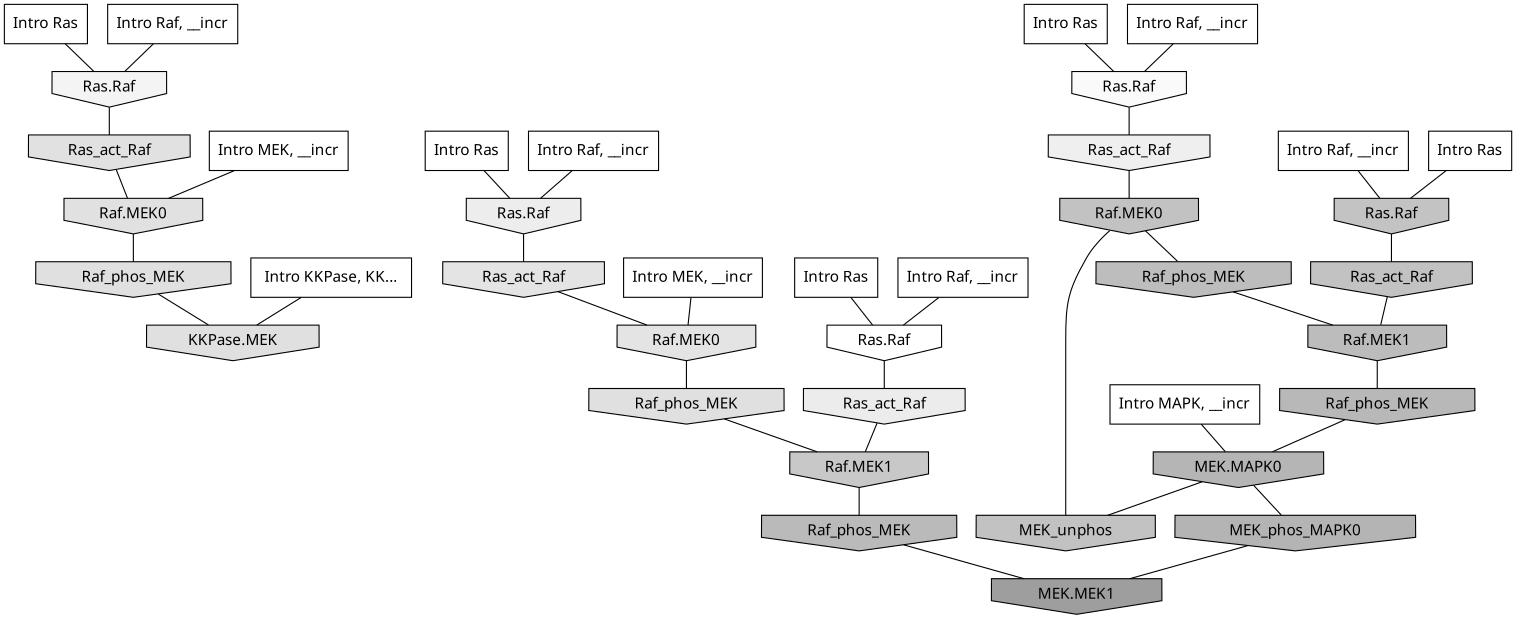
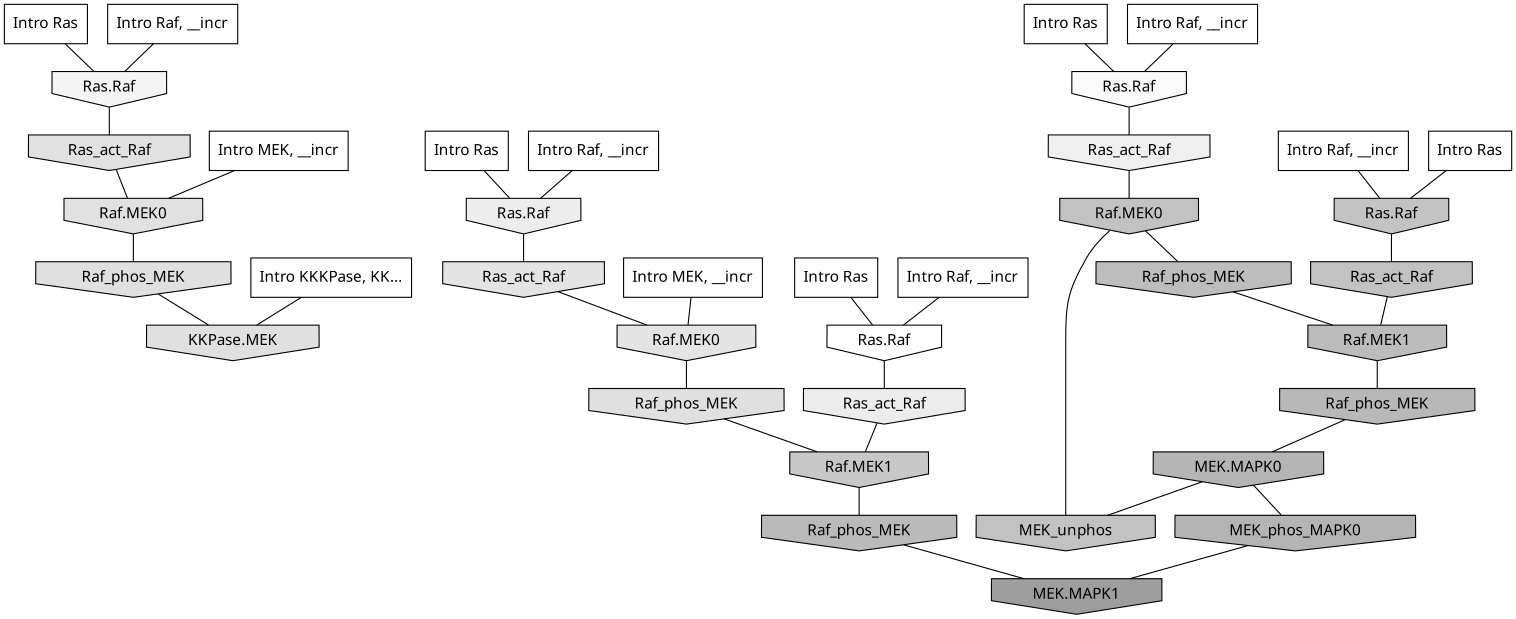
node "Intro KKPase, KK...": label "Intro KKPase, KK..." -> "Intro KKKPase, KK..."
node "Intro MAPK, __incr": removed
node "MEK.MEK1": label "MEK.MEK1" -> "MEK.MAPK1"
